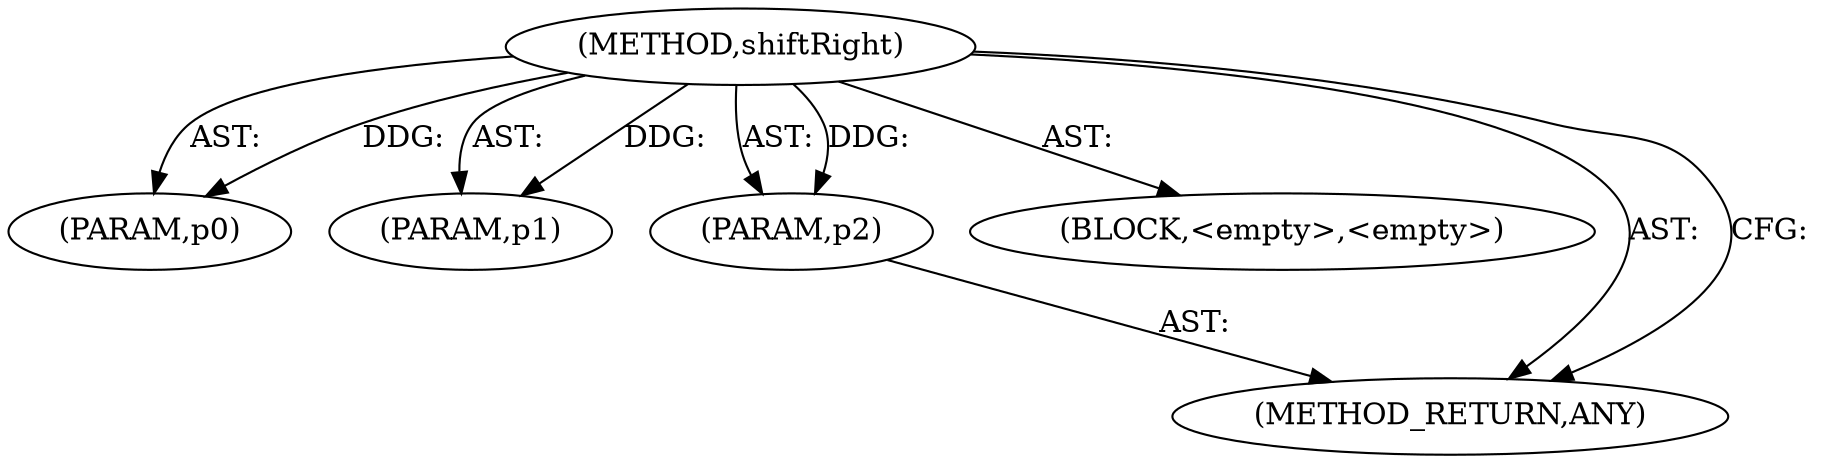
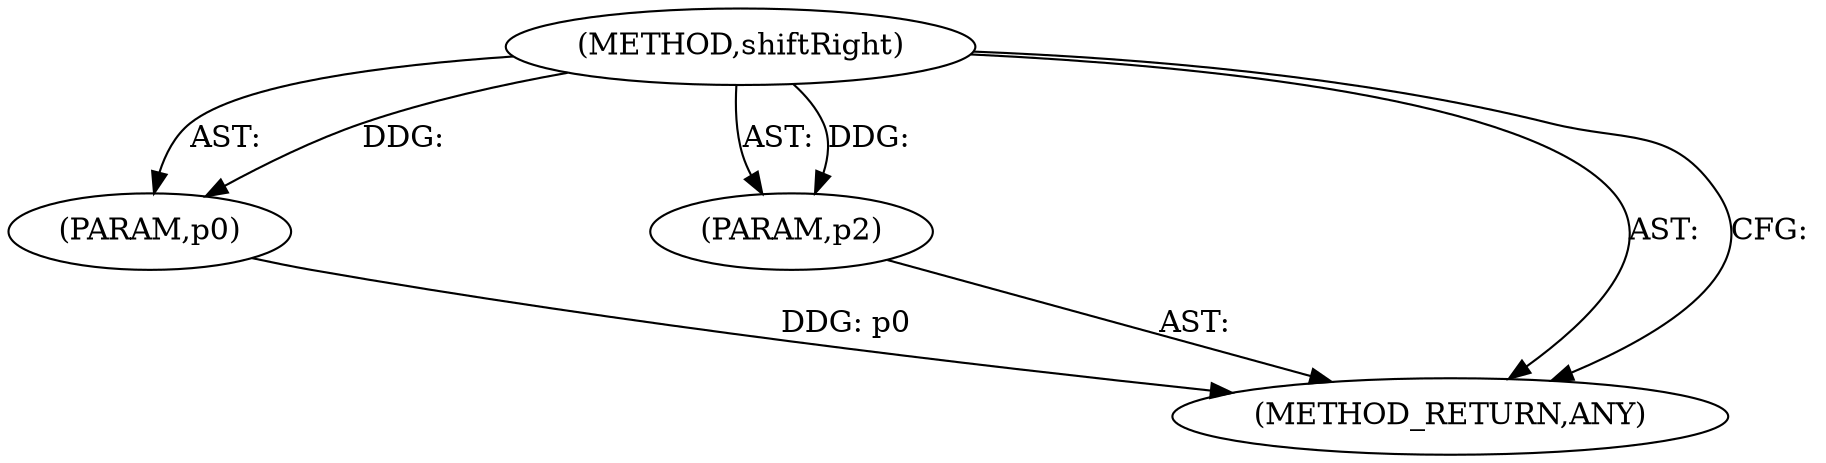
node "(PARAM,p1)": removed
node "(BLOCK,<empty>,<empty>)": removed
edge "(PARAM,p0)" -> "(METHOD_RETURN,ANY)": added, label "DDG: p0"
